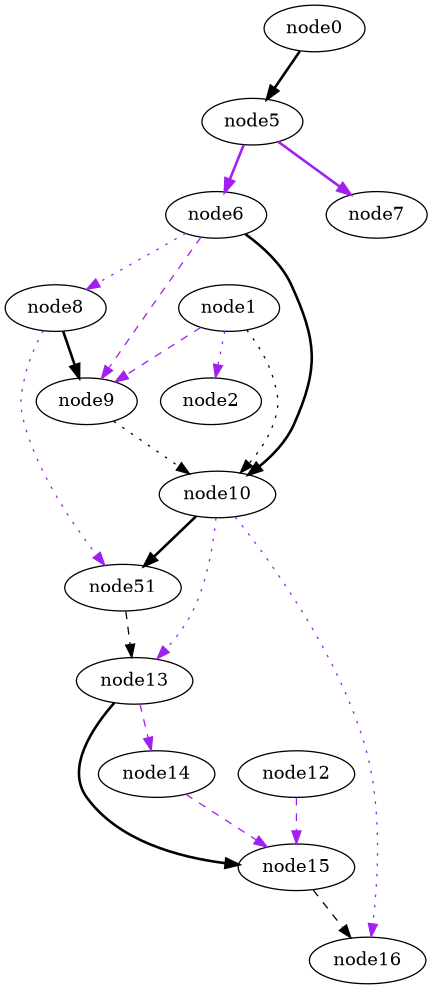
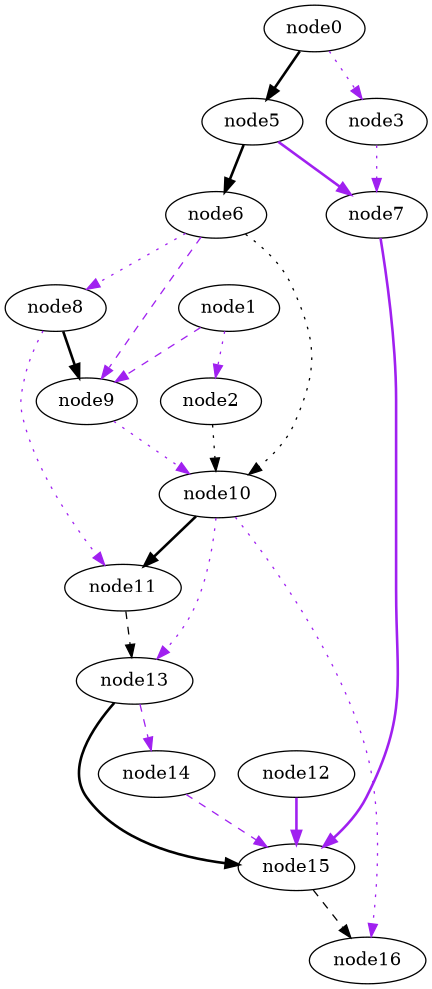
node "node3": added
edge "node5" -> "node6": color purple -> black
edge "node6" -> "node10": style bold -> dotted
edge "node1" -> "node10": now "node2" -> "node10"
edge "node9" -> "node10": color black -> purple
edge "node7" -> "node15": added
node "node51": label "node51" -> "node11"
edge "node12" -> "node15": style dashed -> bold
